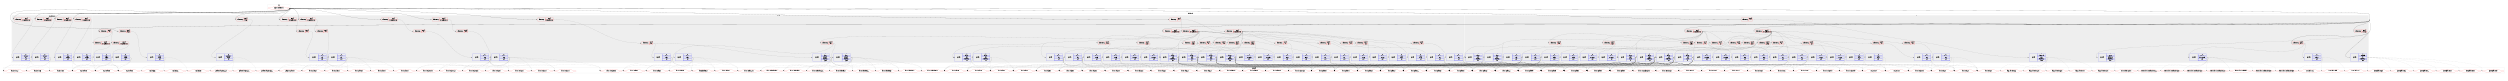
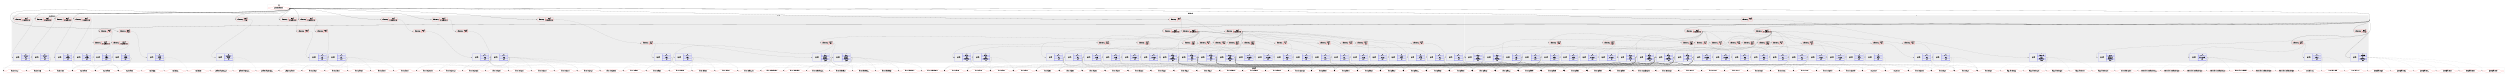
node "app-admin/puppet-3.8.7-r1": label "app-admin/puppet-3.8.7-r1" -> "app-diff/puppet-3.8.7-r1"
node "dev-ruby/mocha-0.14.0": added
node "dev-portage/rspec-3.6.0": label "dev-portage/rspec-3.6.0" -> "dev-ruby/rspec-3.6.0"
